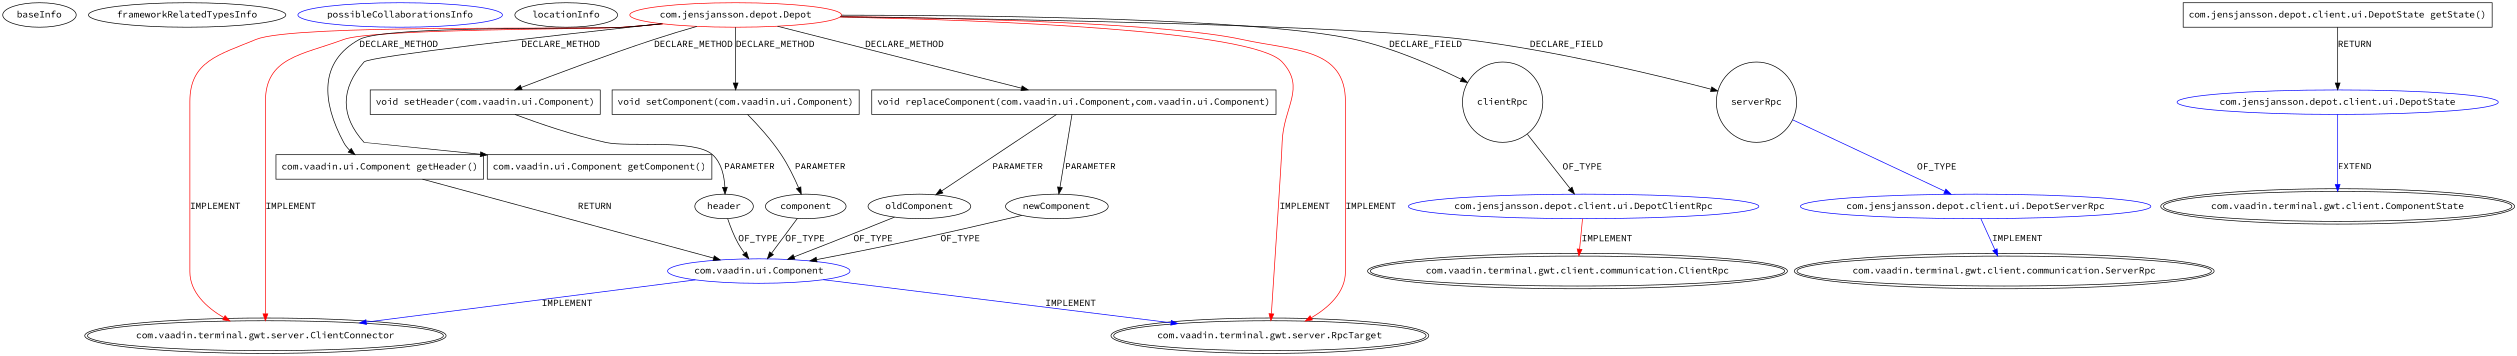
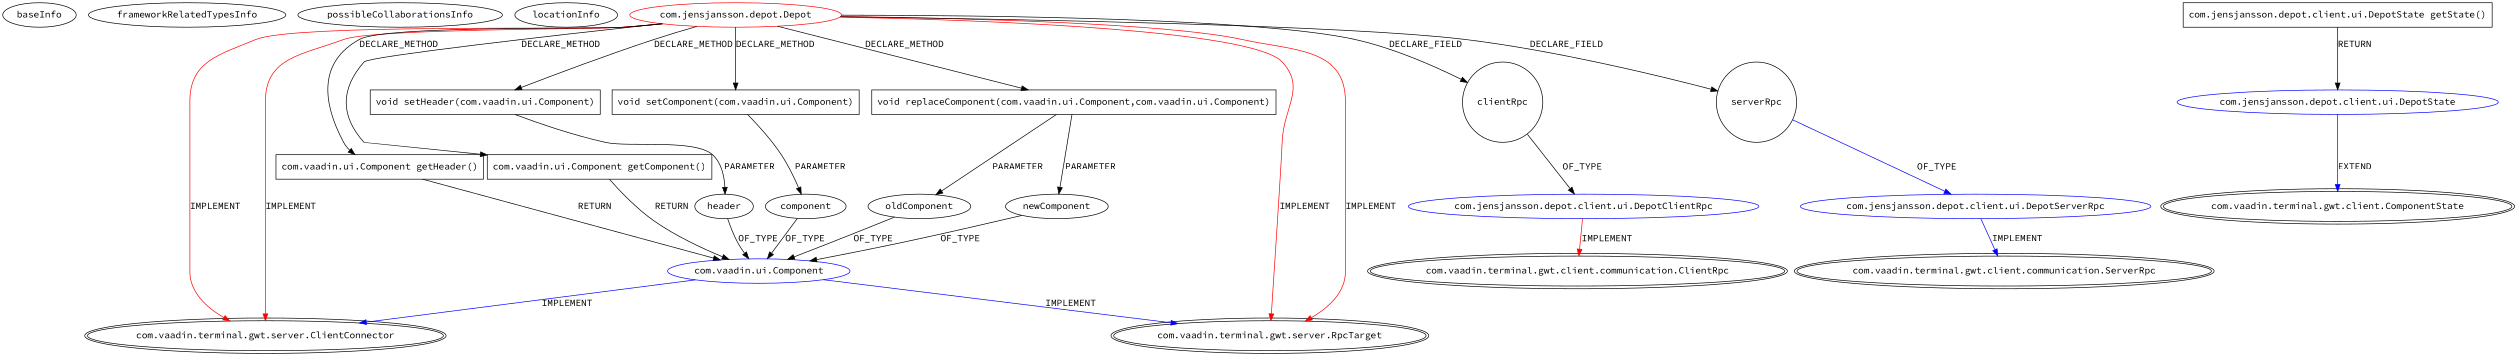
node "possibleCollaborationsInfo": color blue -> black
edge "com.vaadin.ui.Component getComponent()" -> "com.vaadin.ui.Component": added, label "RETURN"
